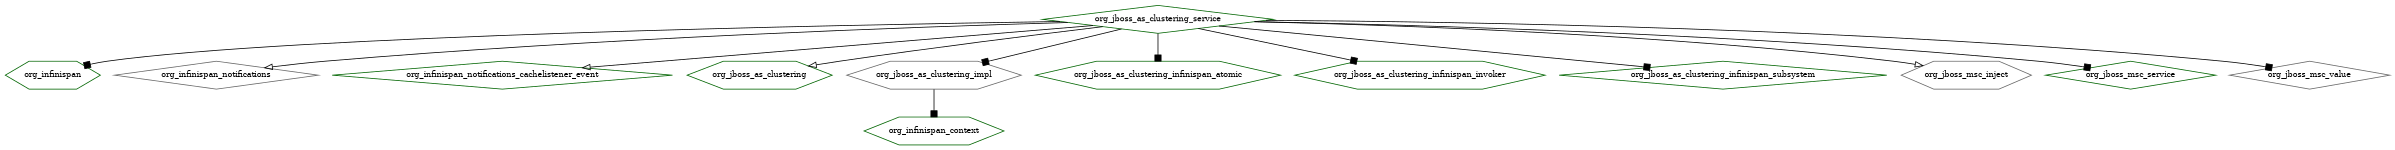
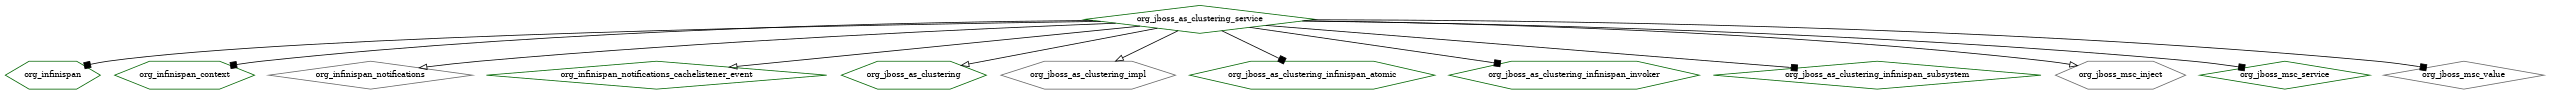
edge "org_jboss_as_clustering_service" -> "org_jboss_as_clustering_impl": arrowhead box -> onormal
edge "org_jboss_as_clustering_impl" -> "org_infinispan_context": now "org_jboss_as_clustering_service" -> "org_infinispan_context"
